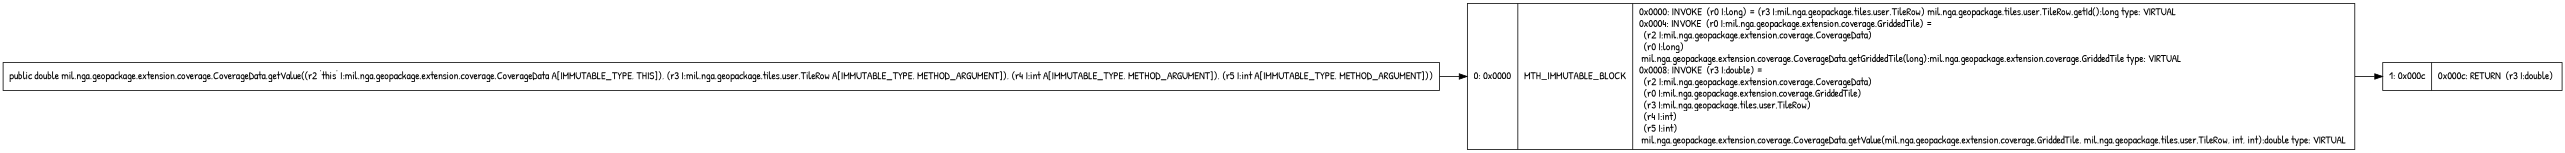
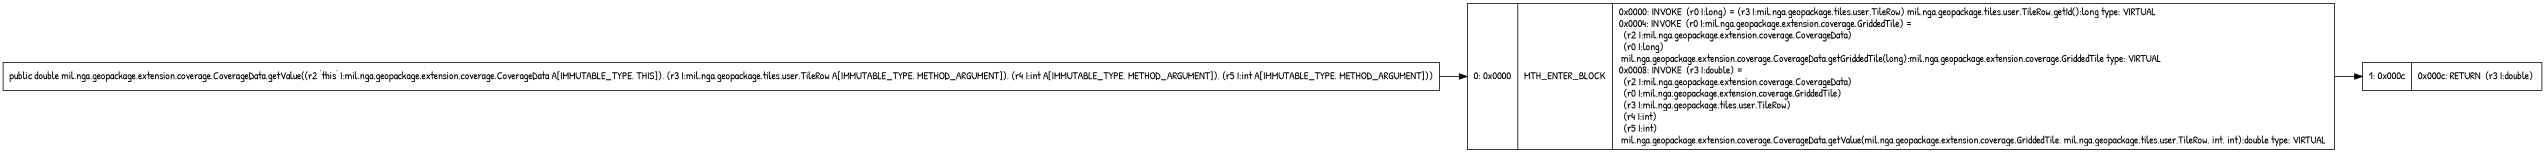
node "0: 0x0000": text "MTH_IMMUTABLE_BLOCK" -> "MTH_ENTER_BLOCK"
